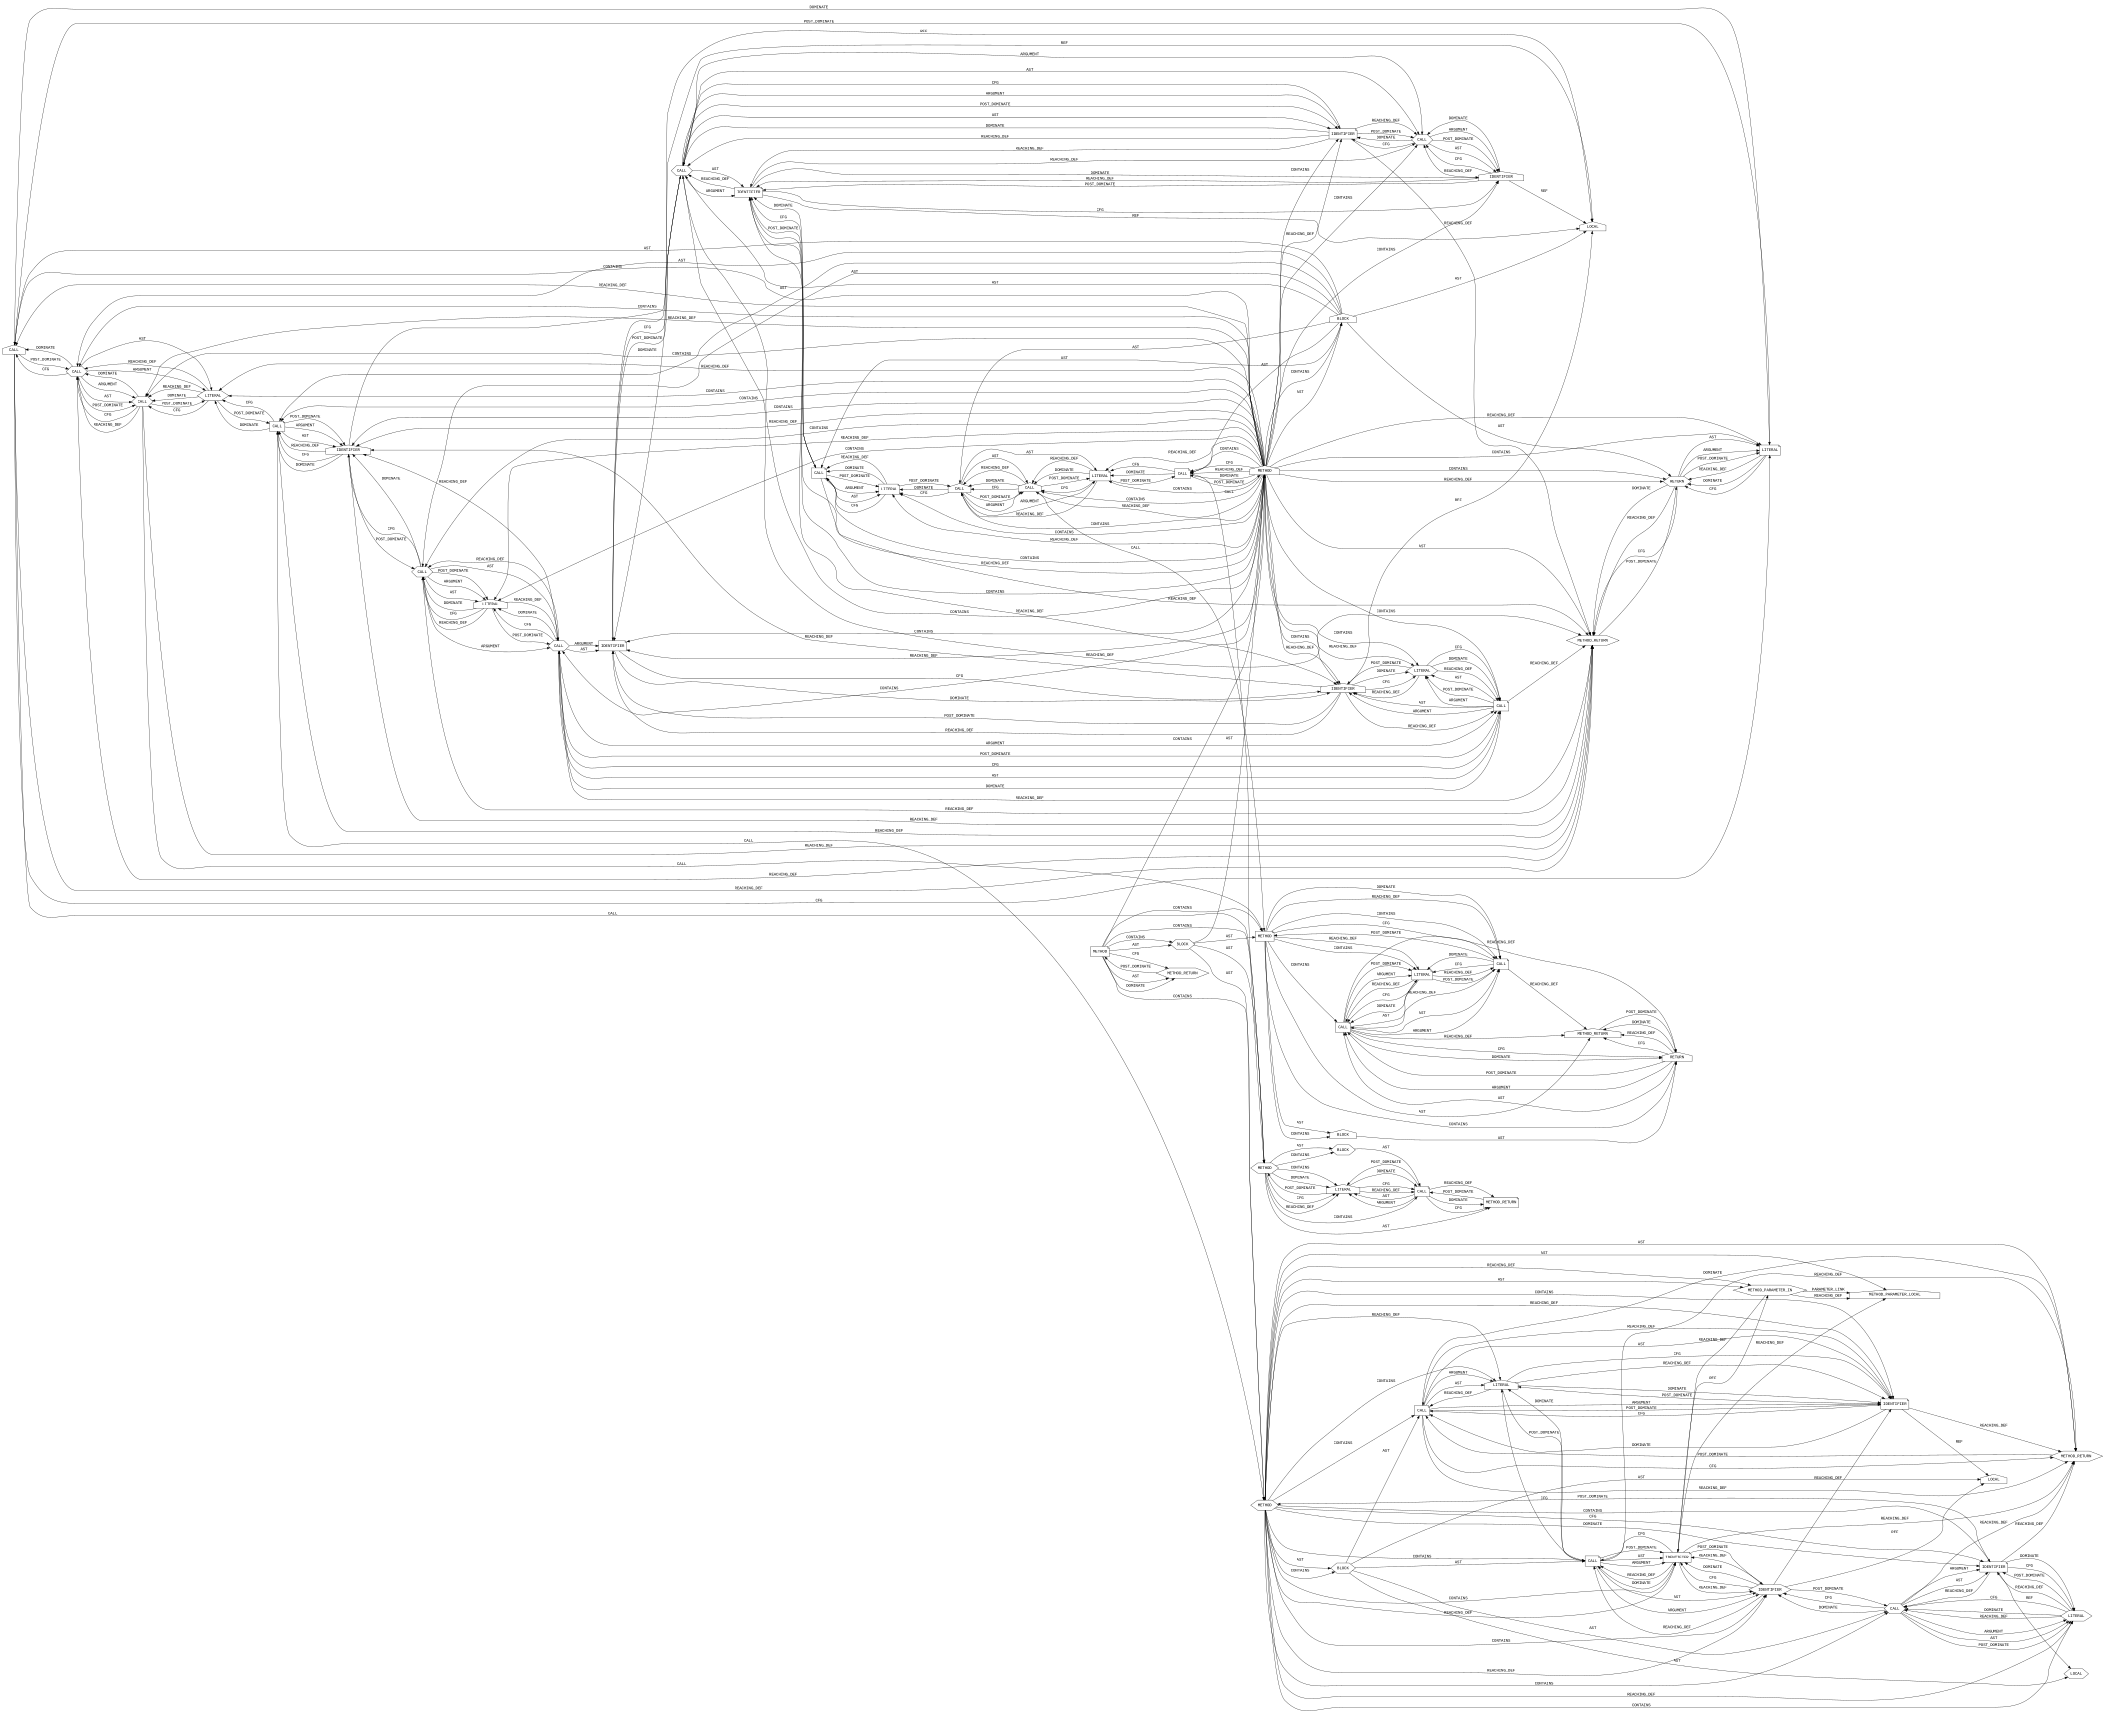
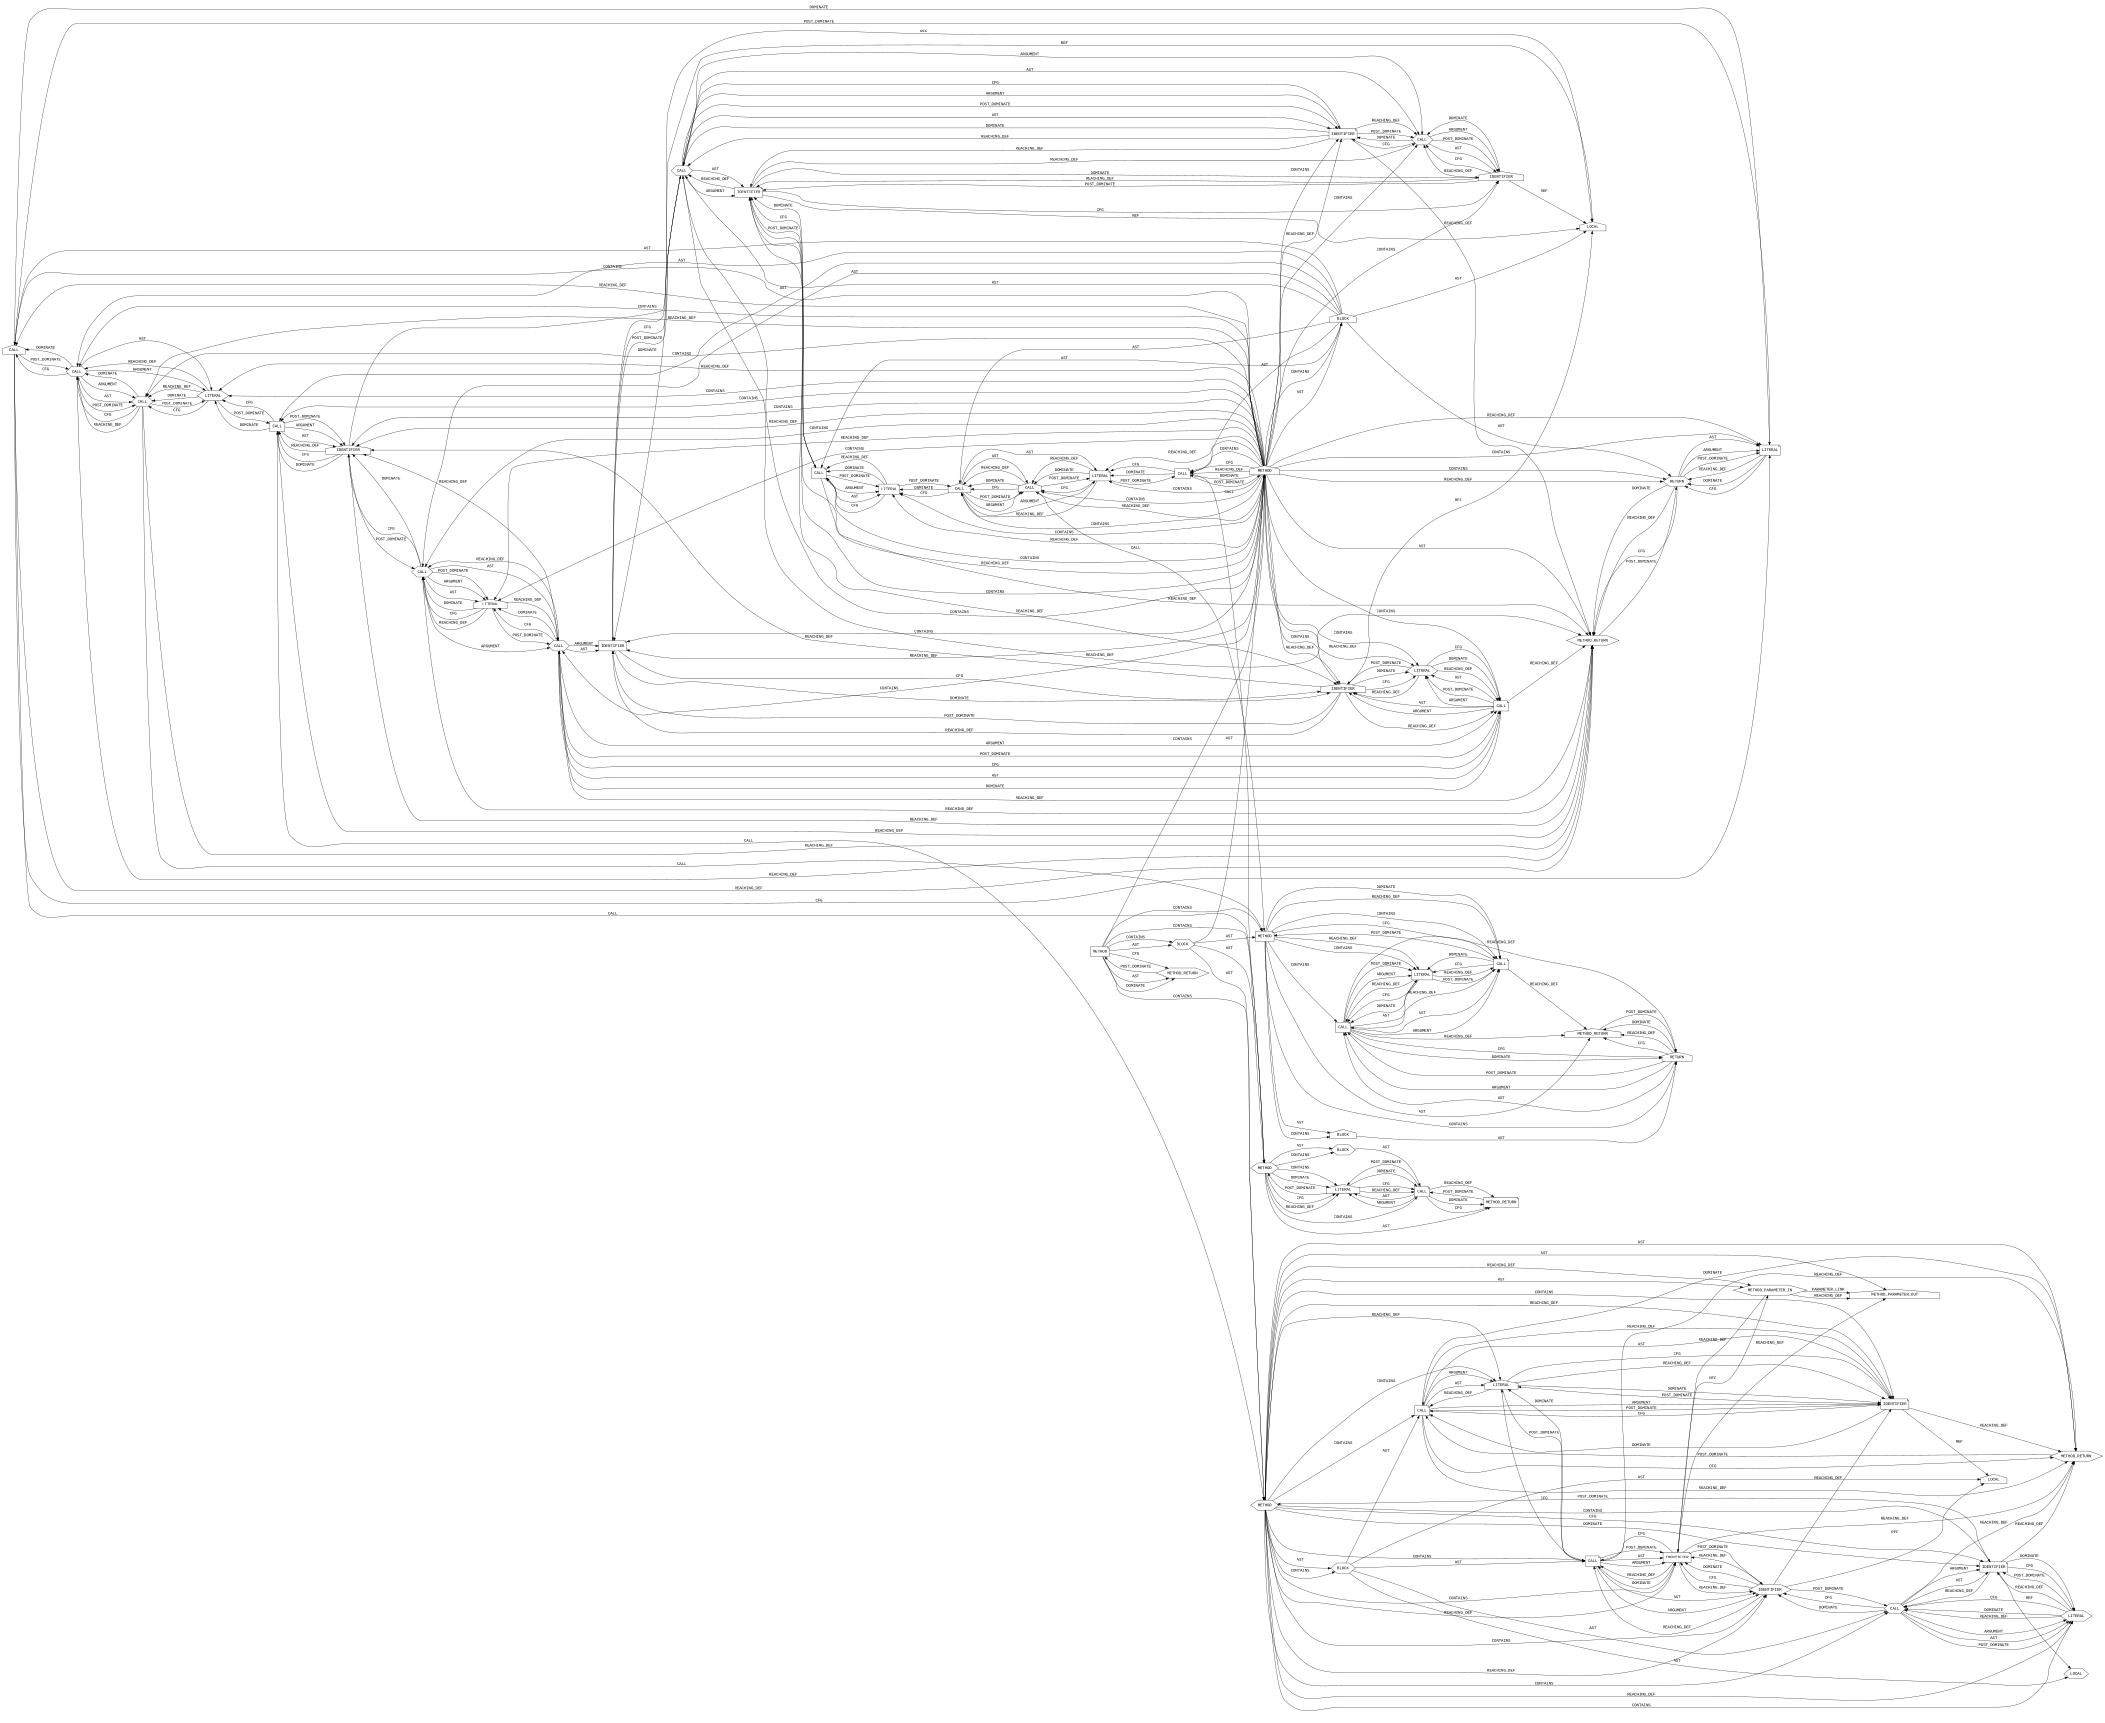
node "METHOD_PARAMETER_LOCAL": label "METHOD_PARAMETER_LOCAL" -> "METHOD_PARAMETER_OUT"
